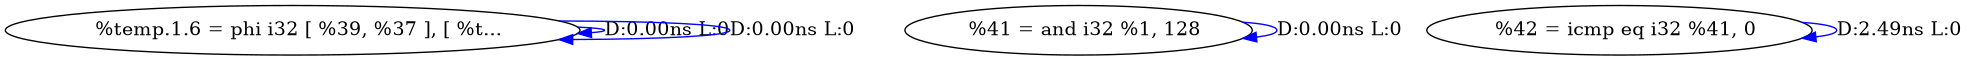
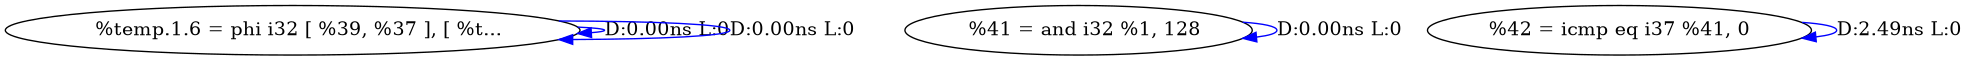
node "%42 = icmp eq i32 %41, 0": label "%42 = icmp eq i32 %41, 0" -> "%42 = icmp eq i37 %41, 0"
